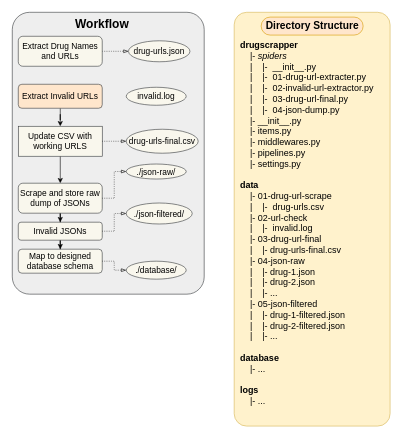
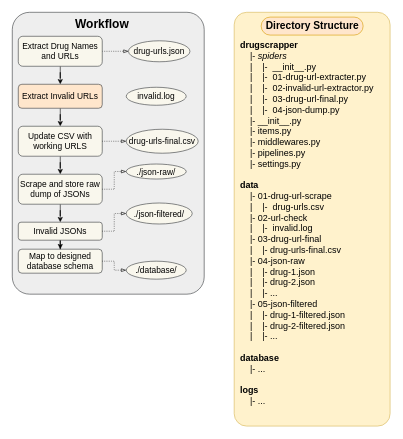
edge "Extract Drug Names and URLs" -> "Extract Invalid URLs": added
node "Update CSV with working URLS": shape rectangle -> rounded rectangle
node "Scrape and store raw dump of JSONs": moved (60, 198) -> (60, 189)
